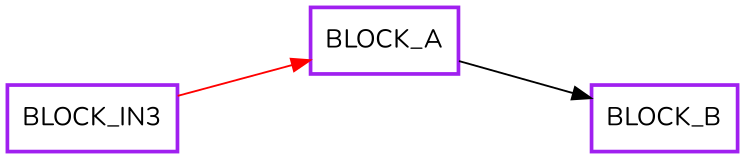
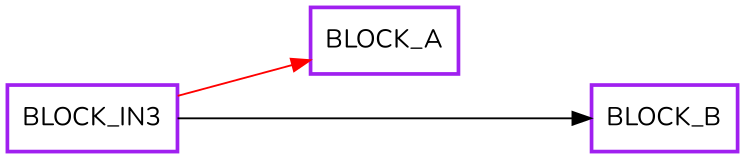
edge "BLOCK_A" -> "BLOCK_B": now "BLOCK_IN3" -> "BLOCK_B"
